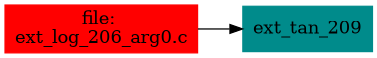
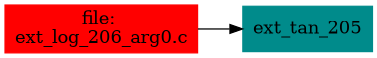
node "ext_tan_209": label "ext_tan_209" -> "ext_tan_205"
